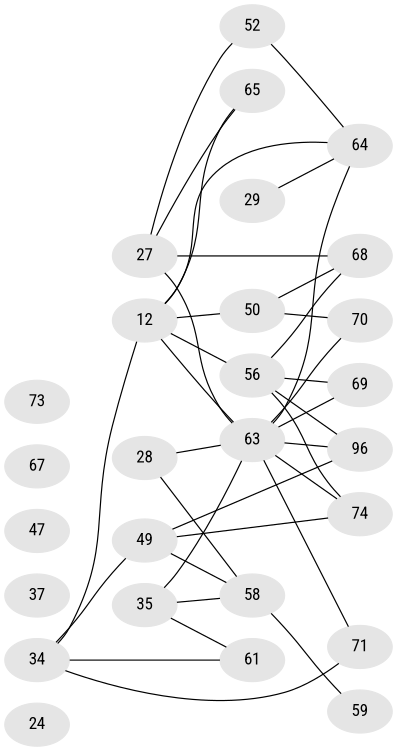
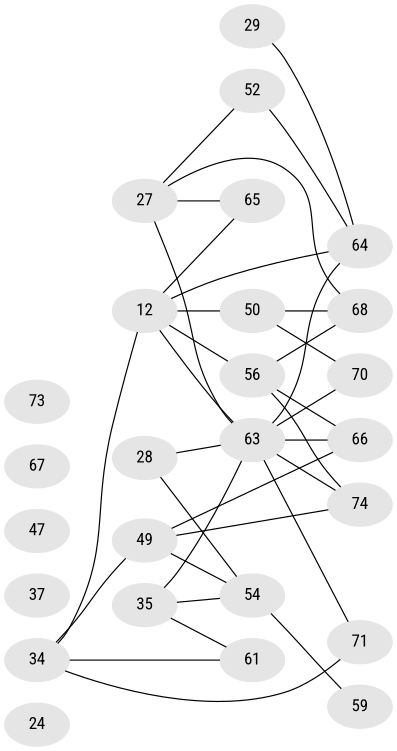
node "69": removed
node "96": label "96" -> "66"
node "58": label "58" -> "54"
